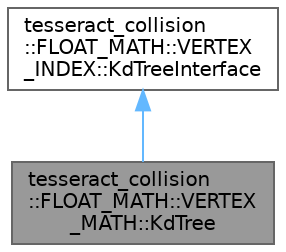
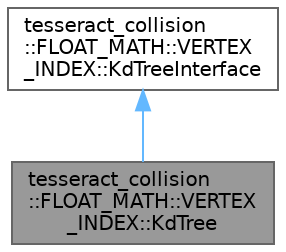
node "tesseract_collision ::FLOAT_MATH::VERTEX _MATH::KdTree": label "tesseract_collision ::FLOAT_MATH::VERTEX _MATH::KdTree" -> "tesseract_collision ::FLOAT_MATH::VERTEX _INDEX::KdTree"
